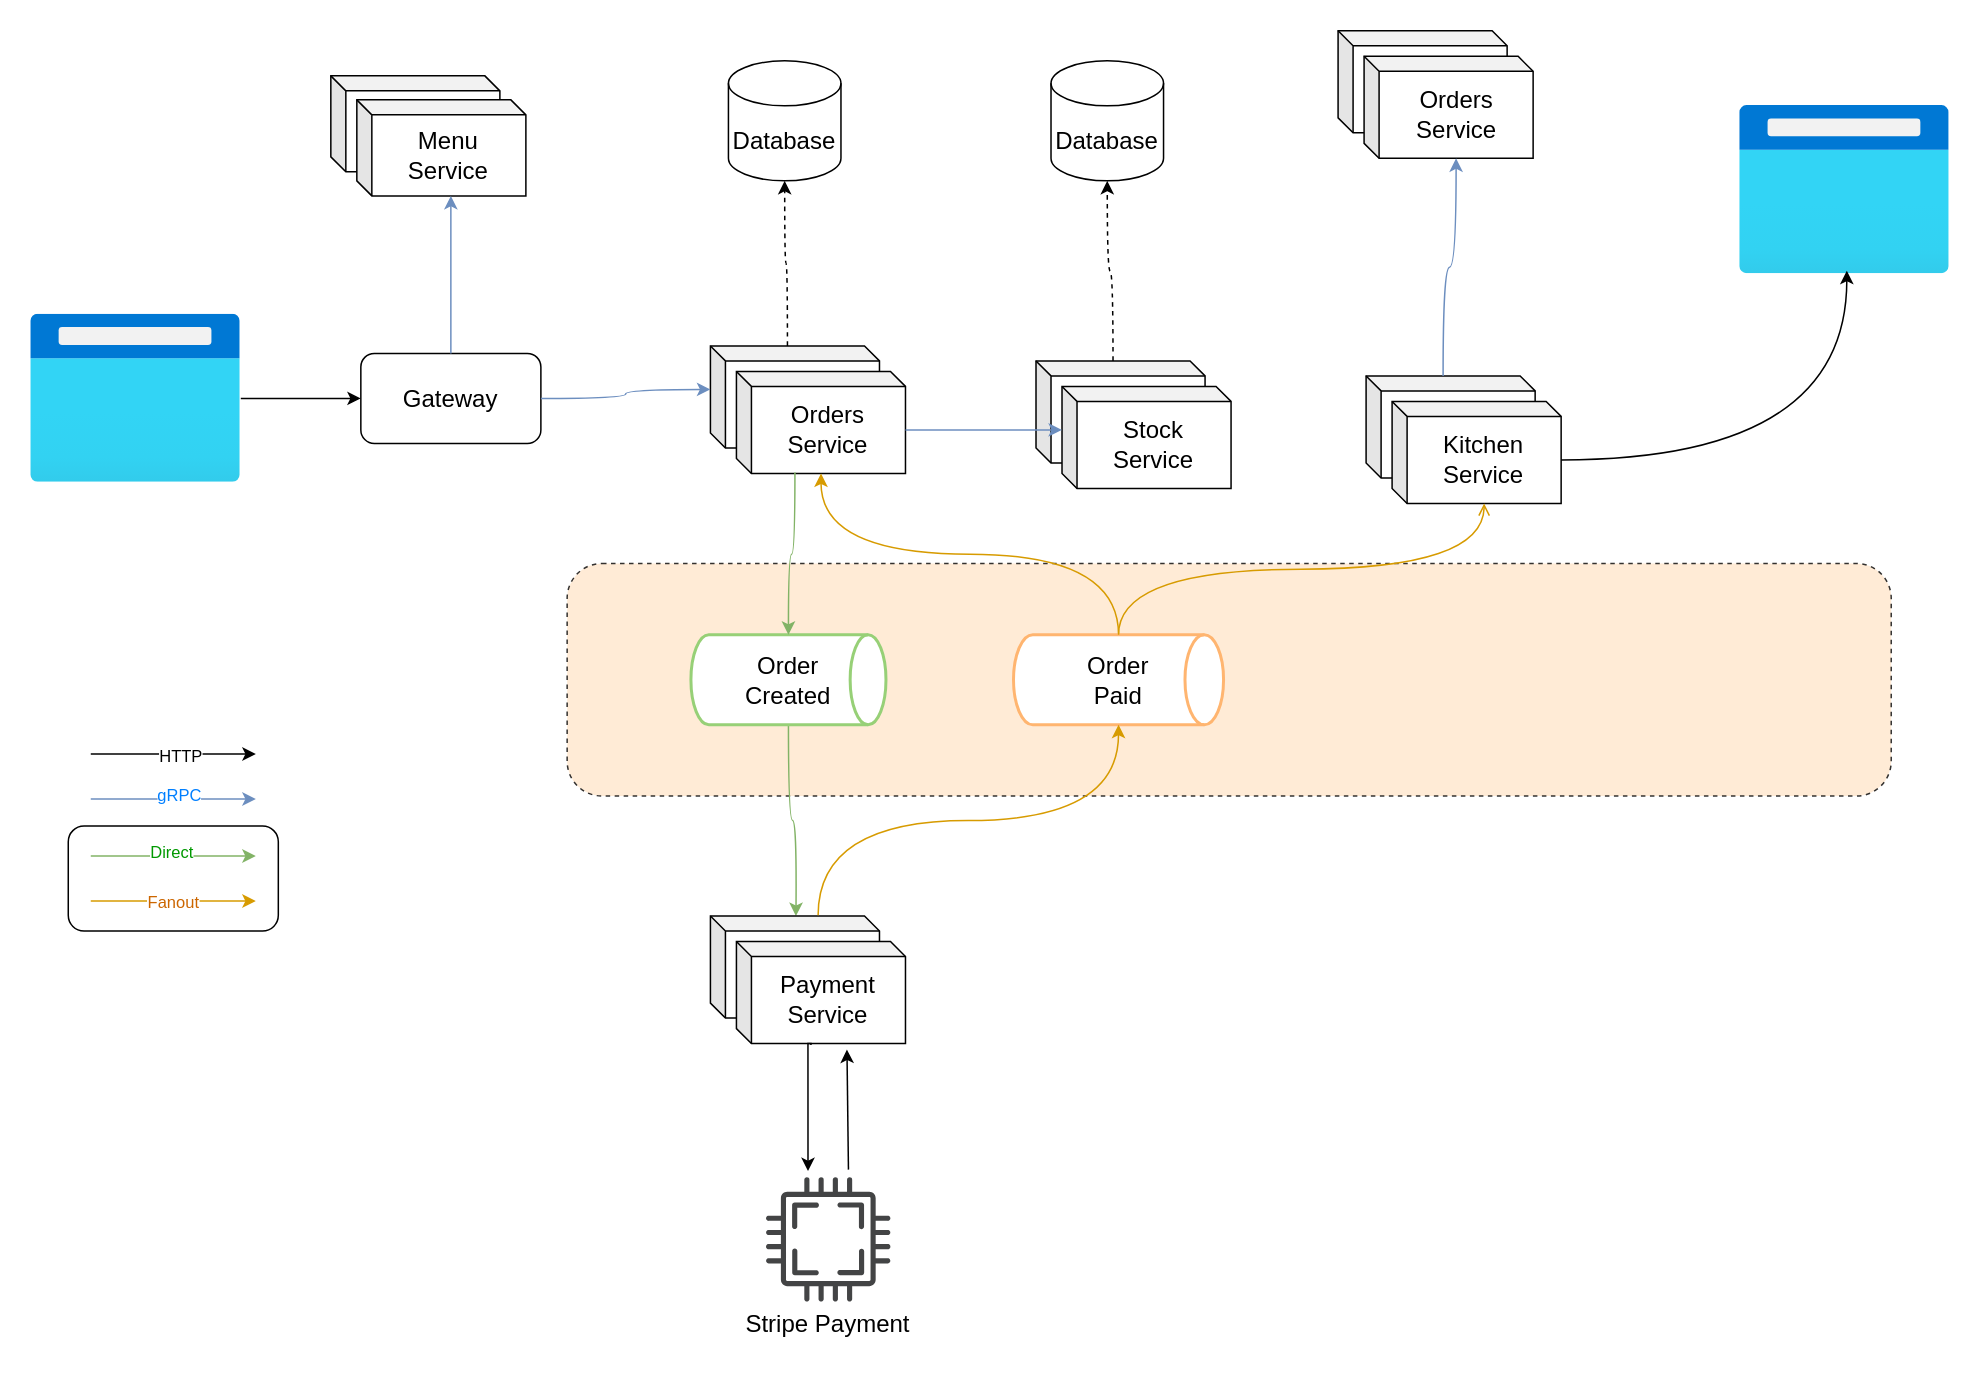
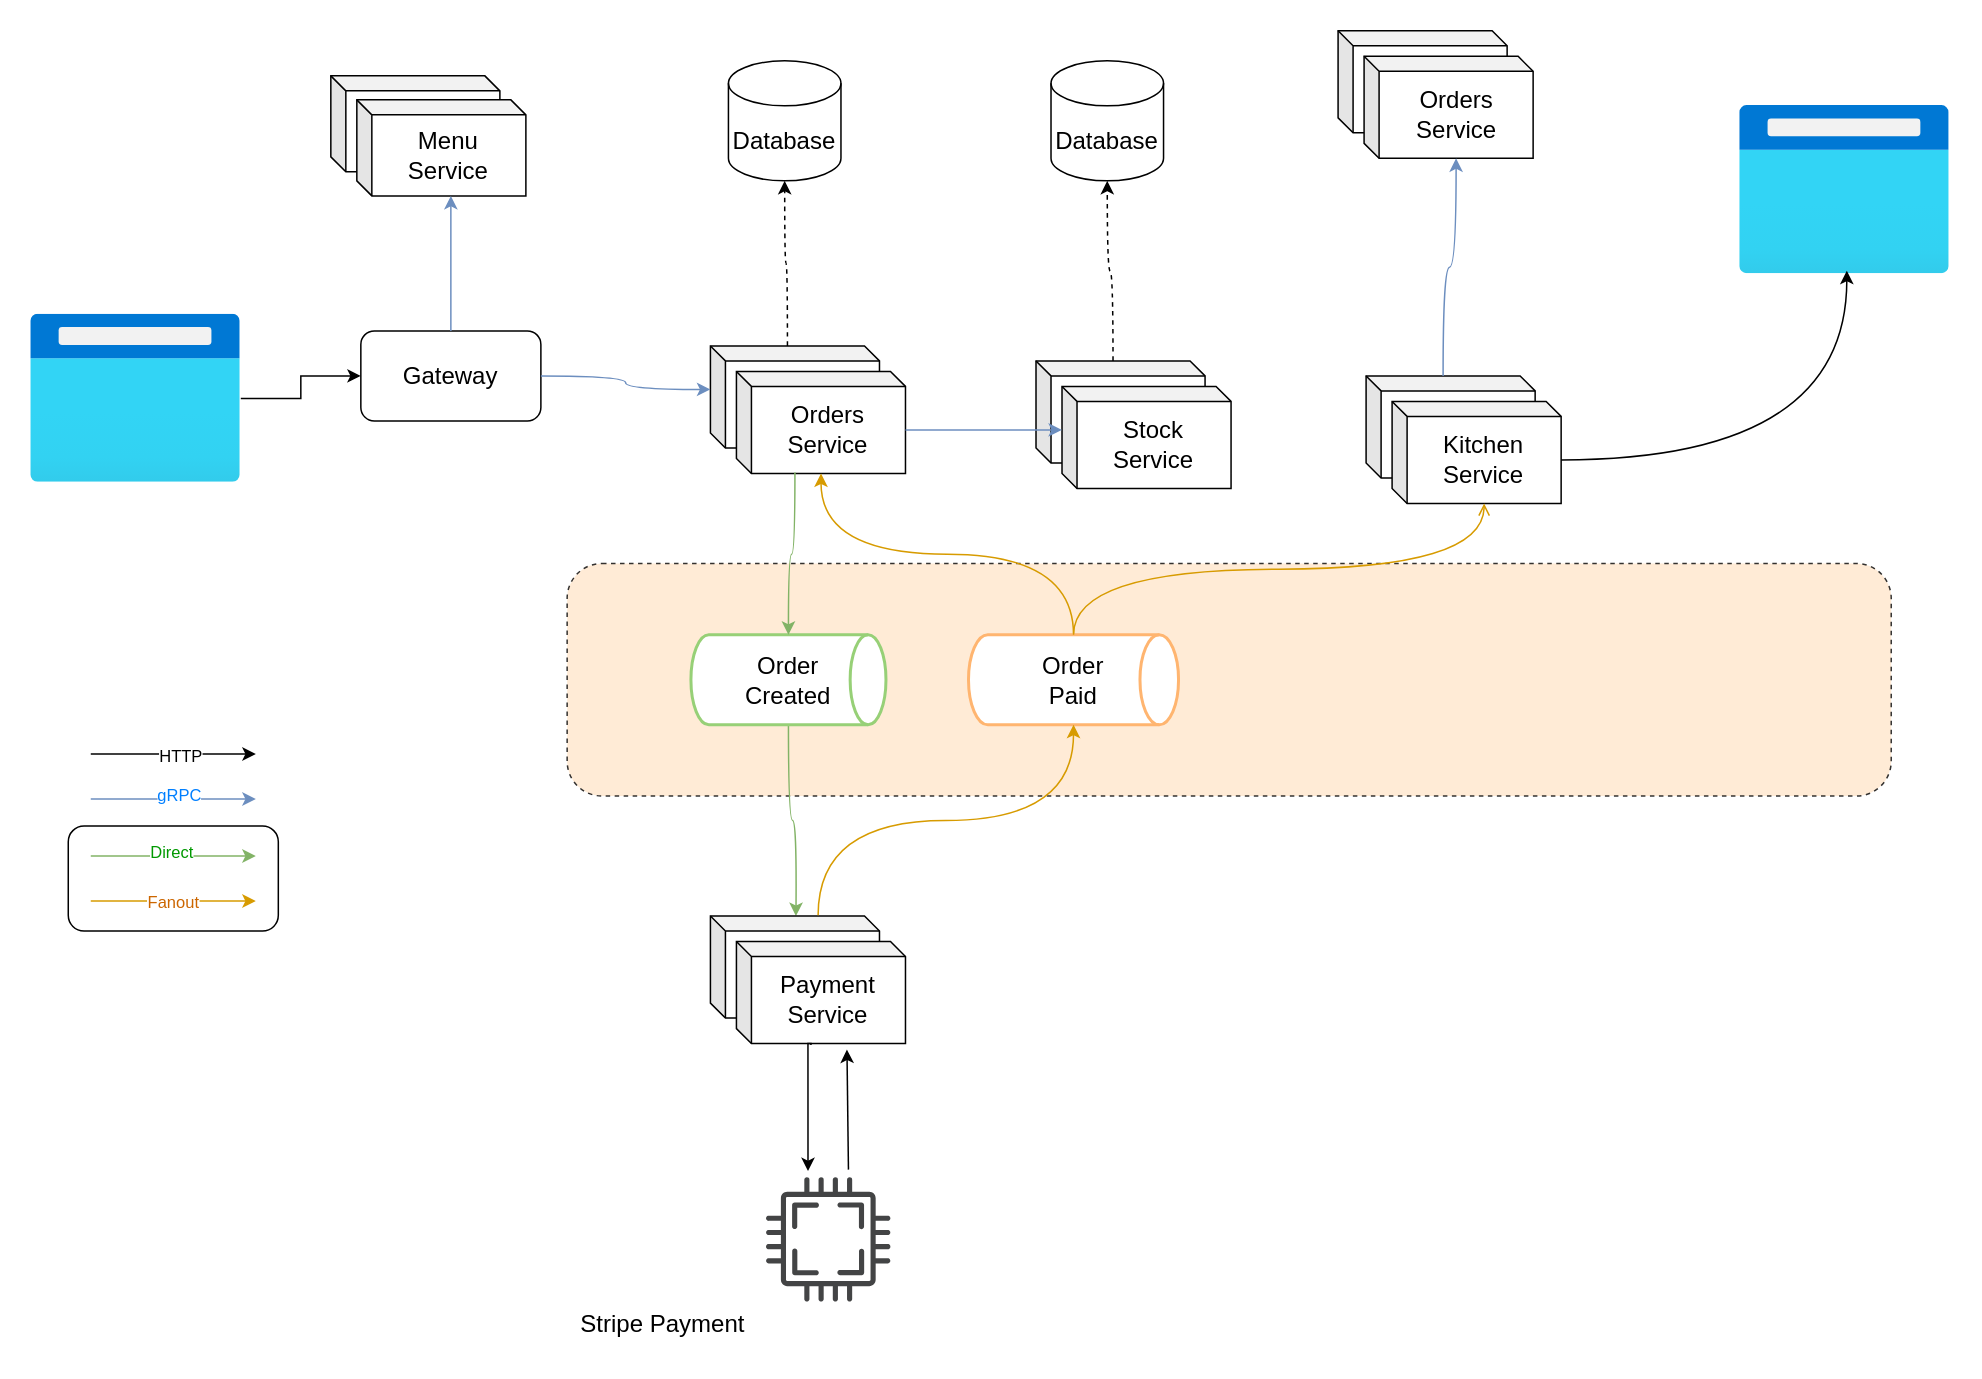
node "Gateway": moved (451, 398) -> (451, 376)
node "Order Paid": moved (1118, 680) -> (1073, 680)
node "Stripe Payment": moved (828, 1324) -> (663, 1324)
